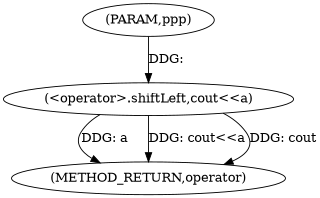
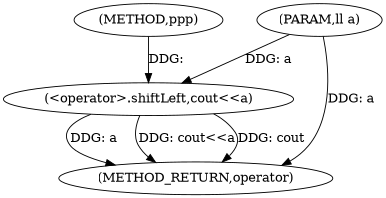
node "(PARAM,ppp)": label "(PARAM,ppp)" -> "(METHOD,ppp)"
node "(PARAM,ll a)": added
